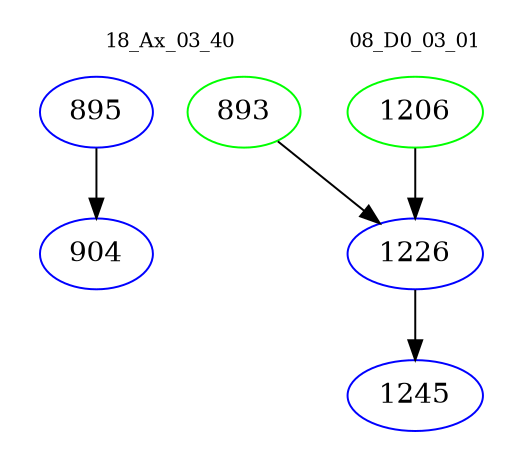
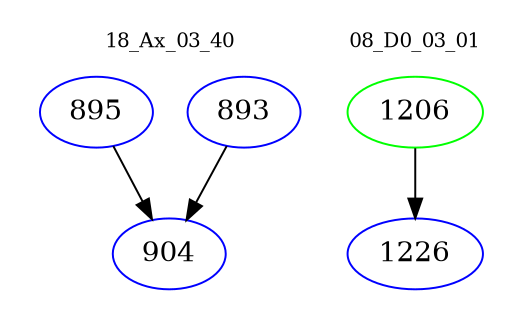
node "893": color green -> blue
edge "893" -> "1226": now "893" -> "904"
node "1245": removed
